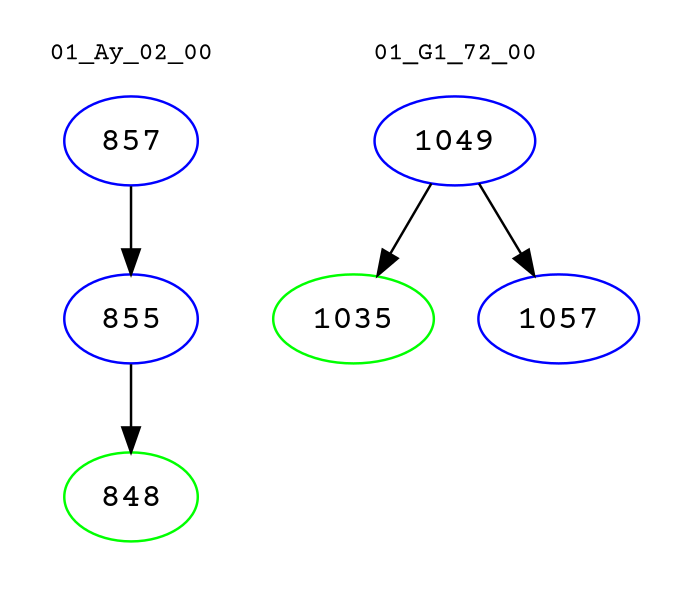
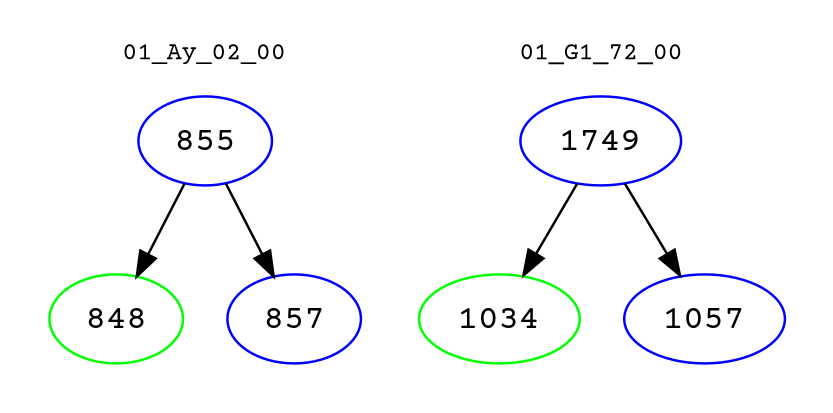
node "1049": label "1049" -> "1749"
edge "857" -> "855": reversed
node "1035": label "1035" -> "1034"
